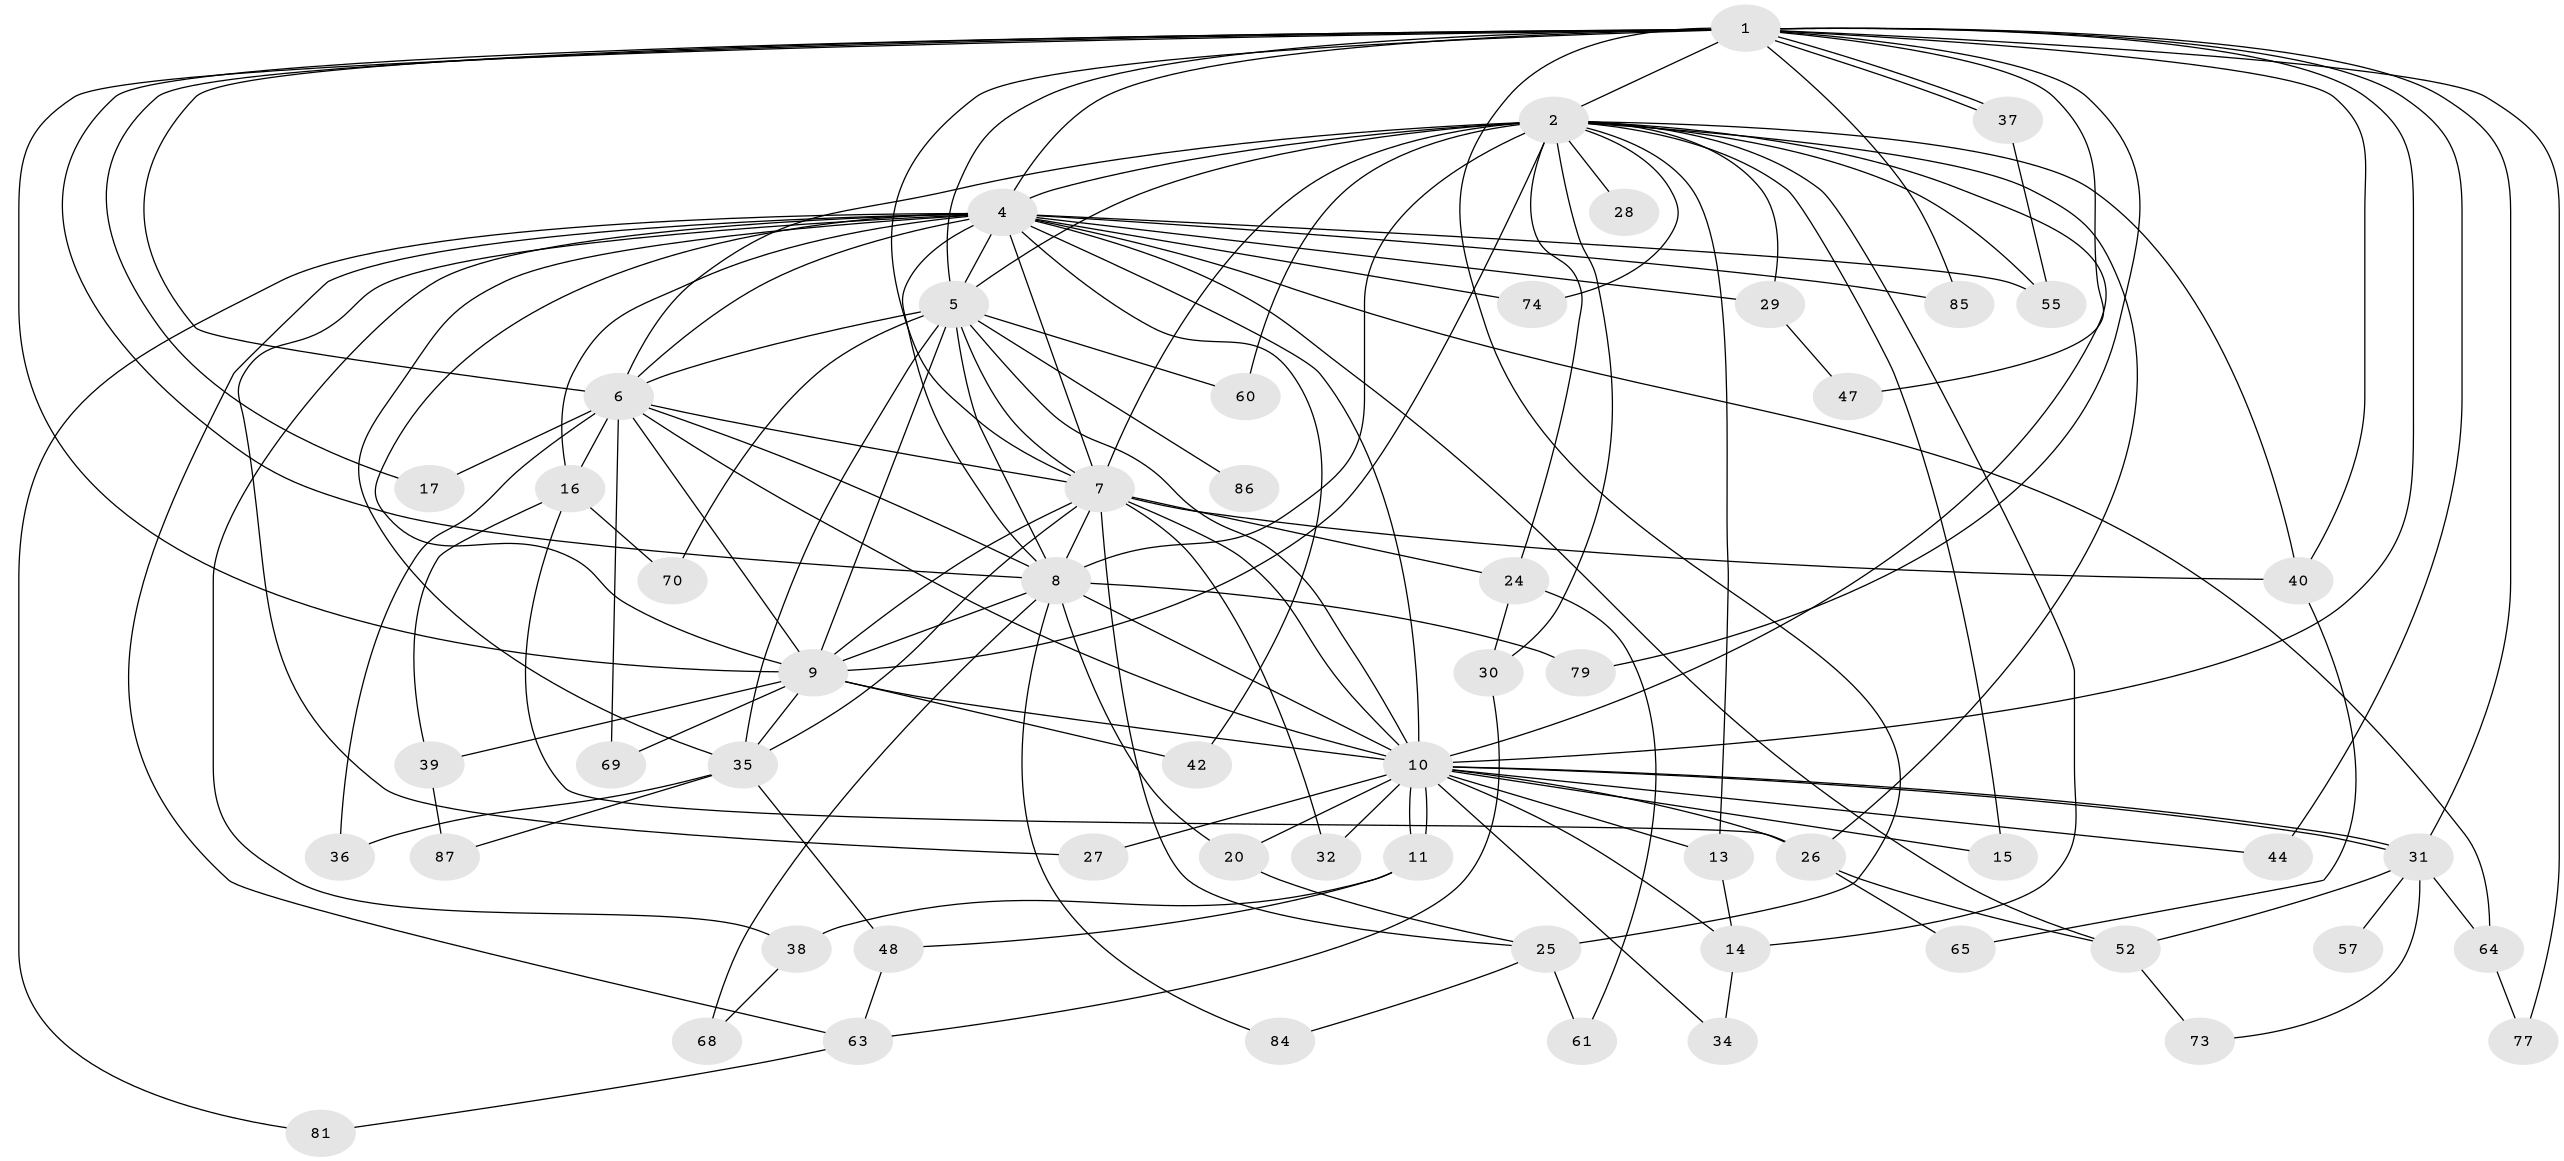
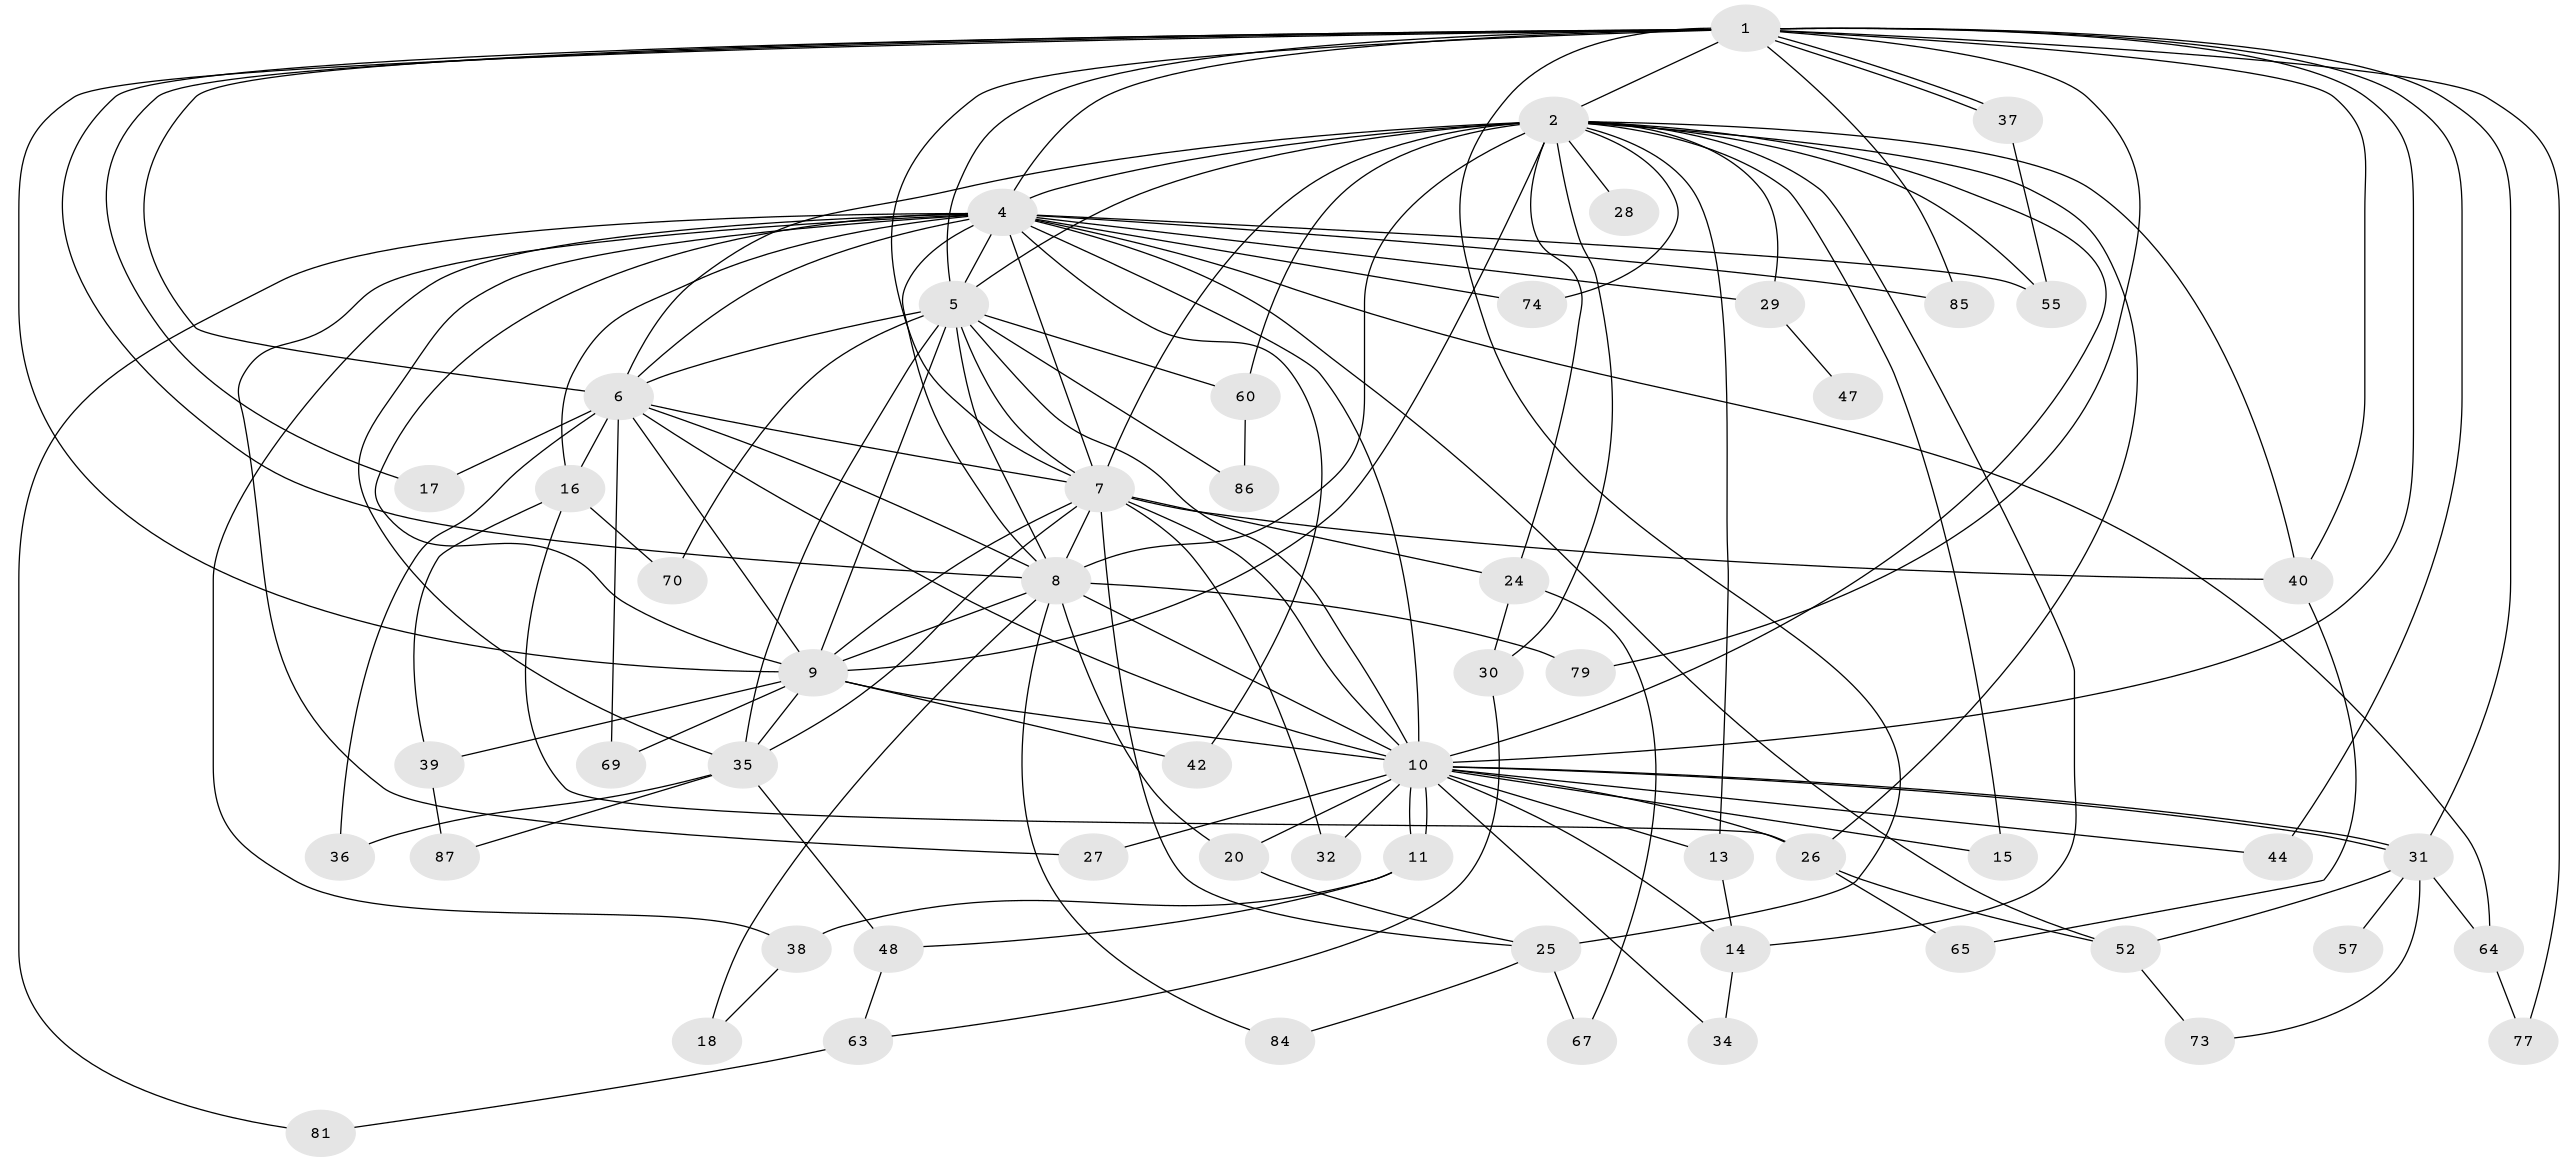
edge "1" -- "47": removed
edge "60" -- "86": added
edge "4" -- "63": removed
node "68": label "68" -> "18"
node "61": label "61" -> "67"
